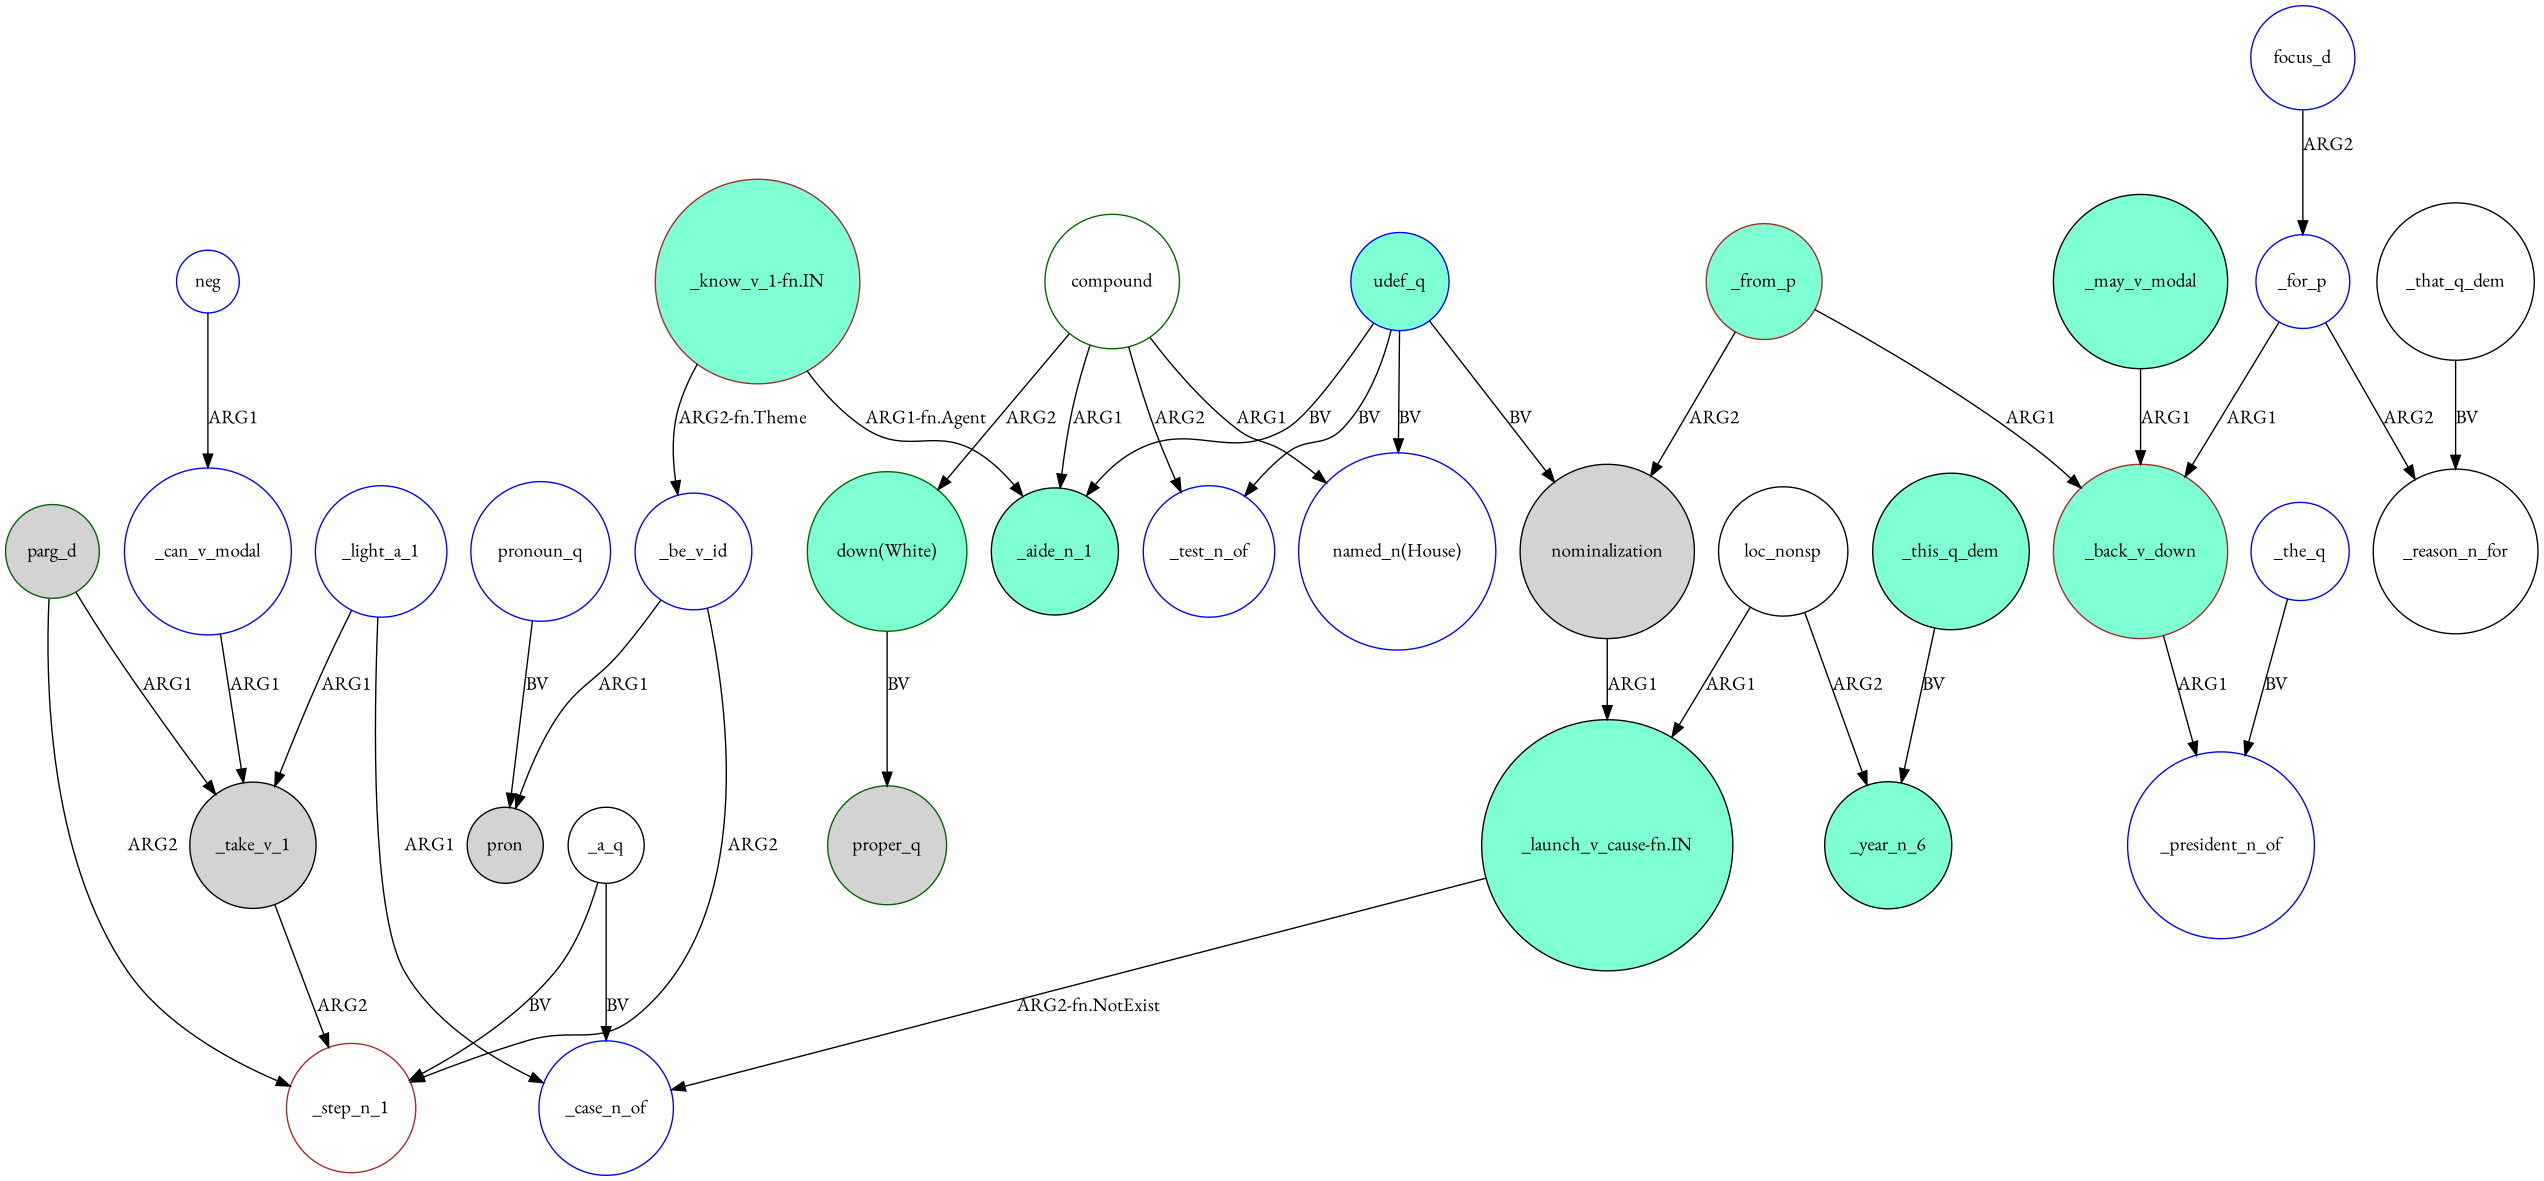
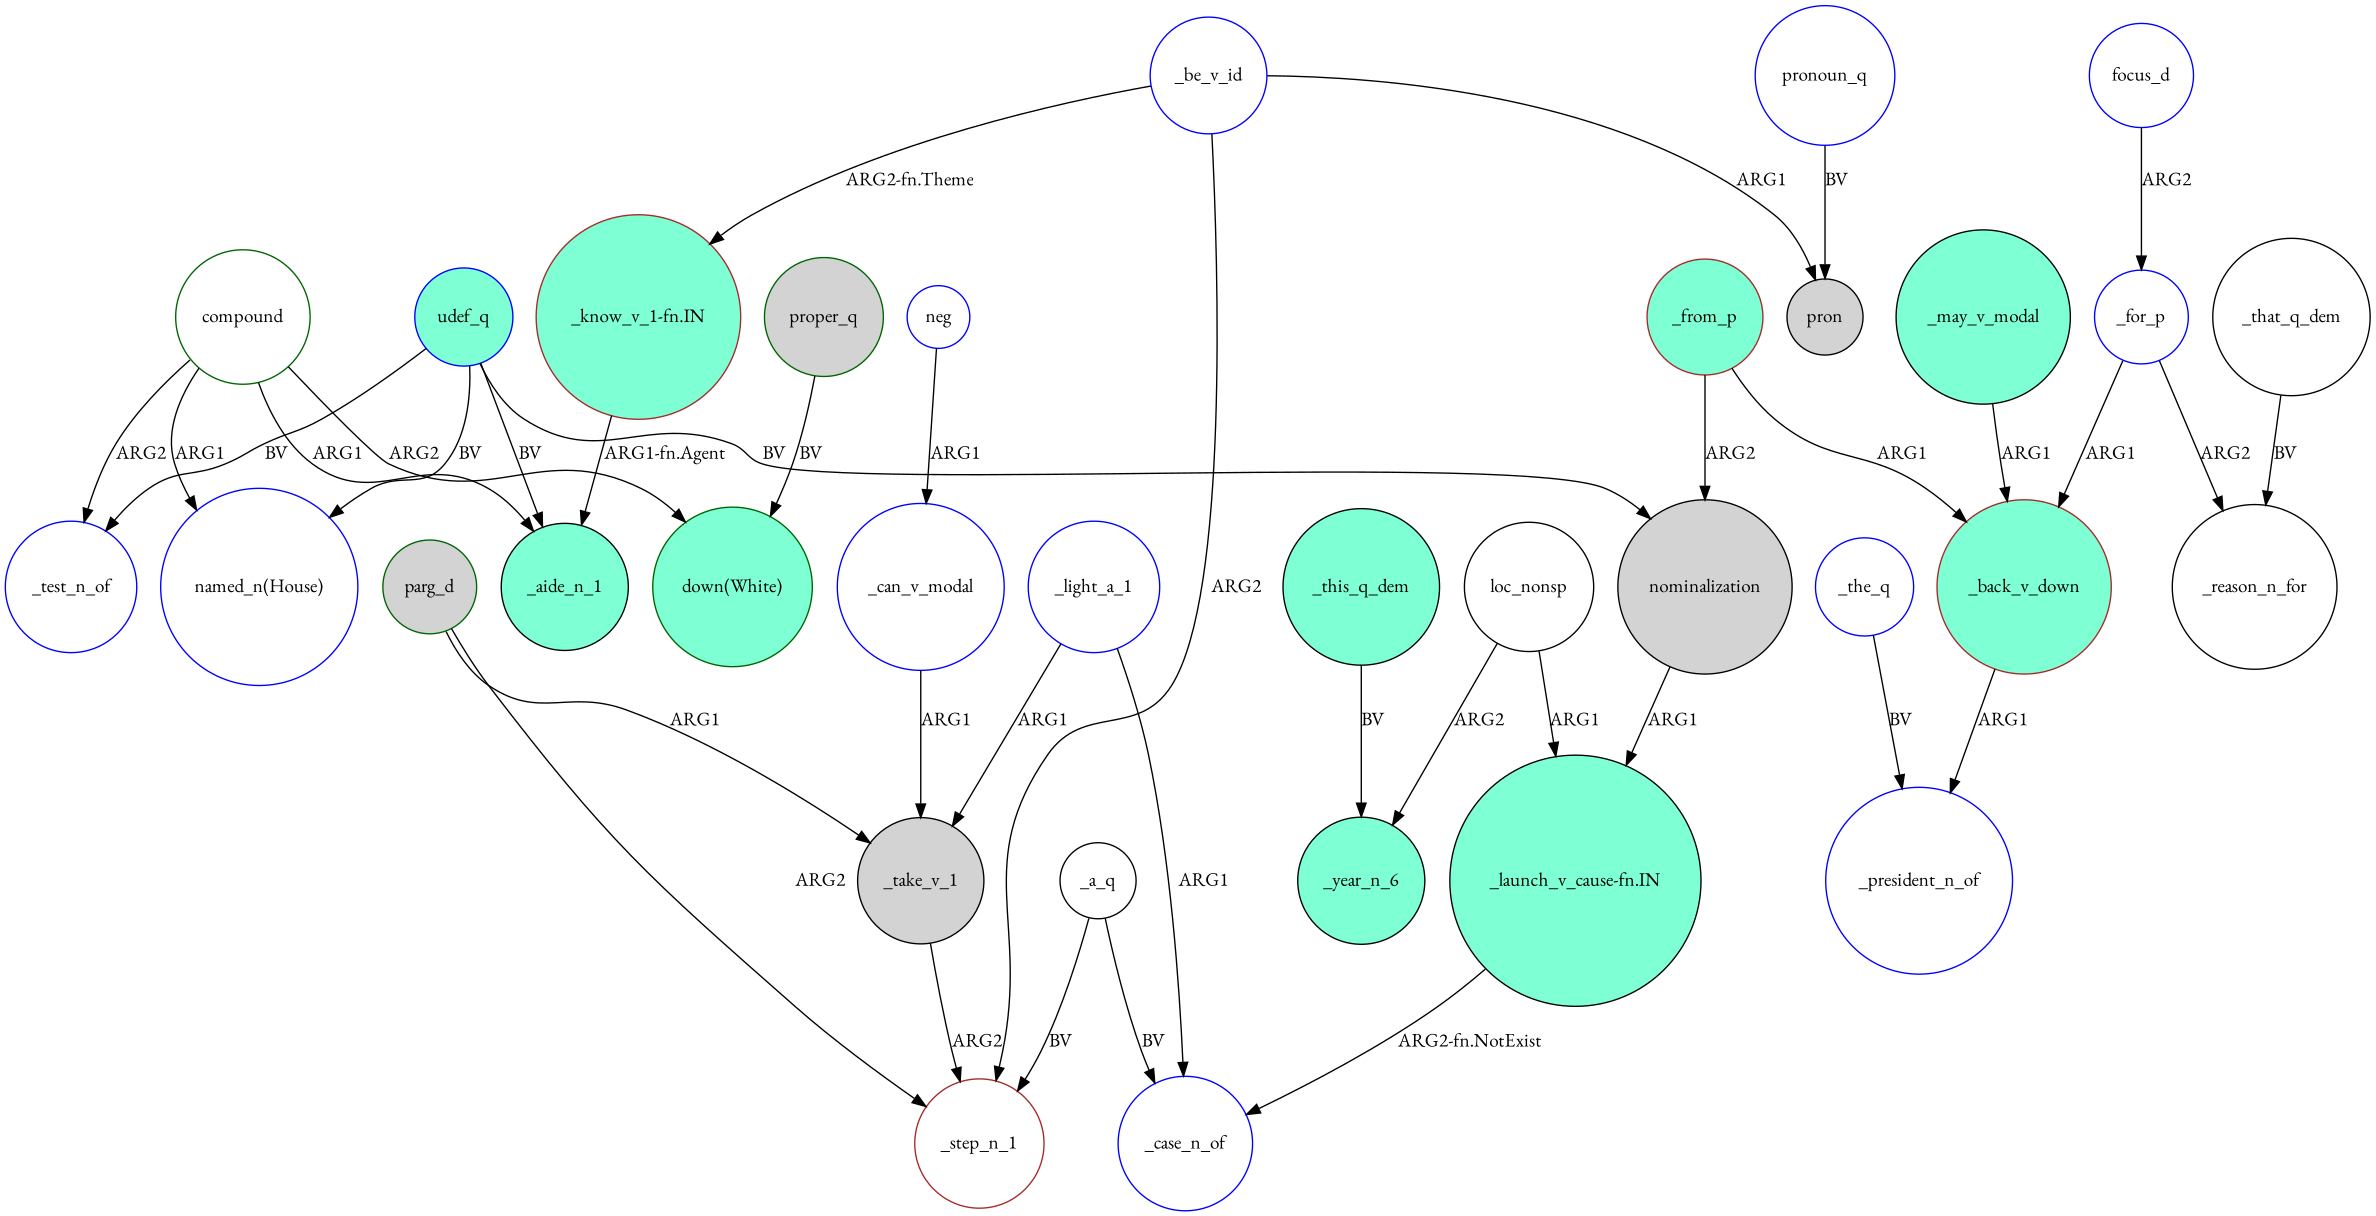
edge "_know_v_1-fn.IN" -> "_be_v_id": reversed
edge "down(White)" -> "proper_q": reversed
